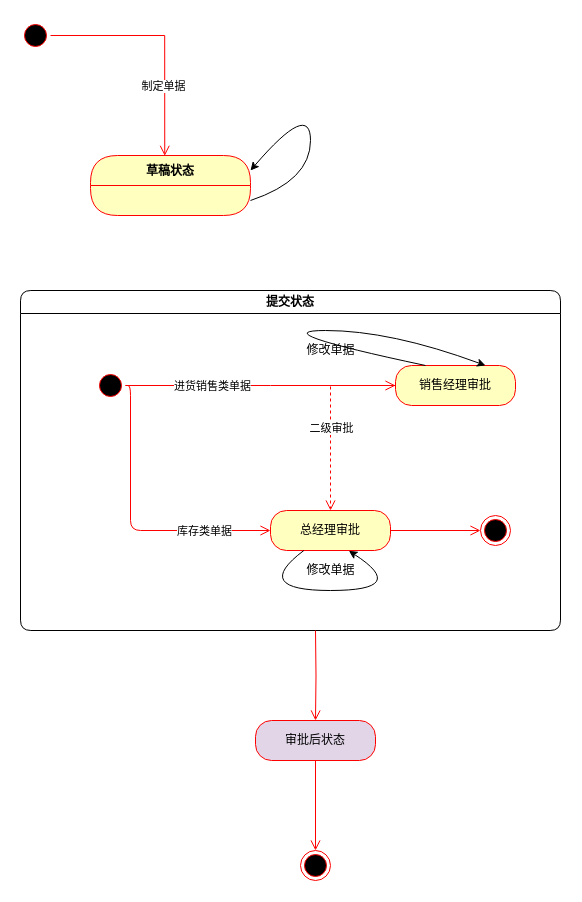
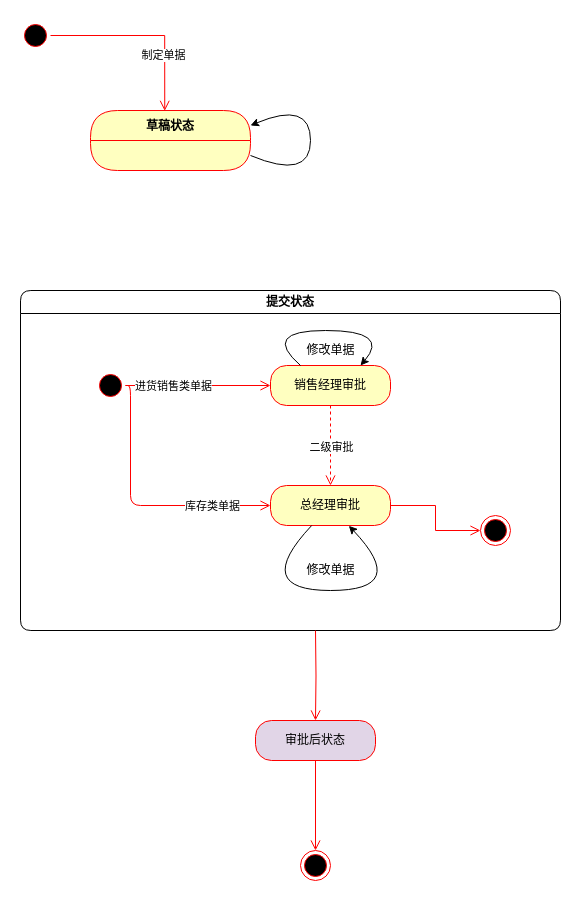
node "草稿状态": moved (171, 186) -> (171, 141)
node "销售经理审批": moved (456, 386) -> (331, 386)
node "总经理审批": moved (331, 531) -> (331, 506)
